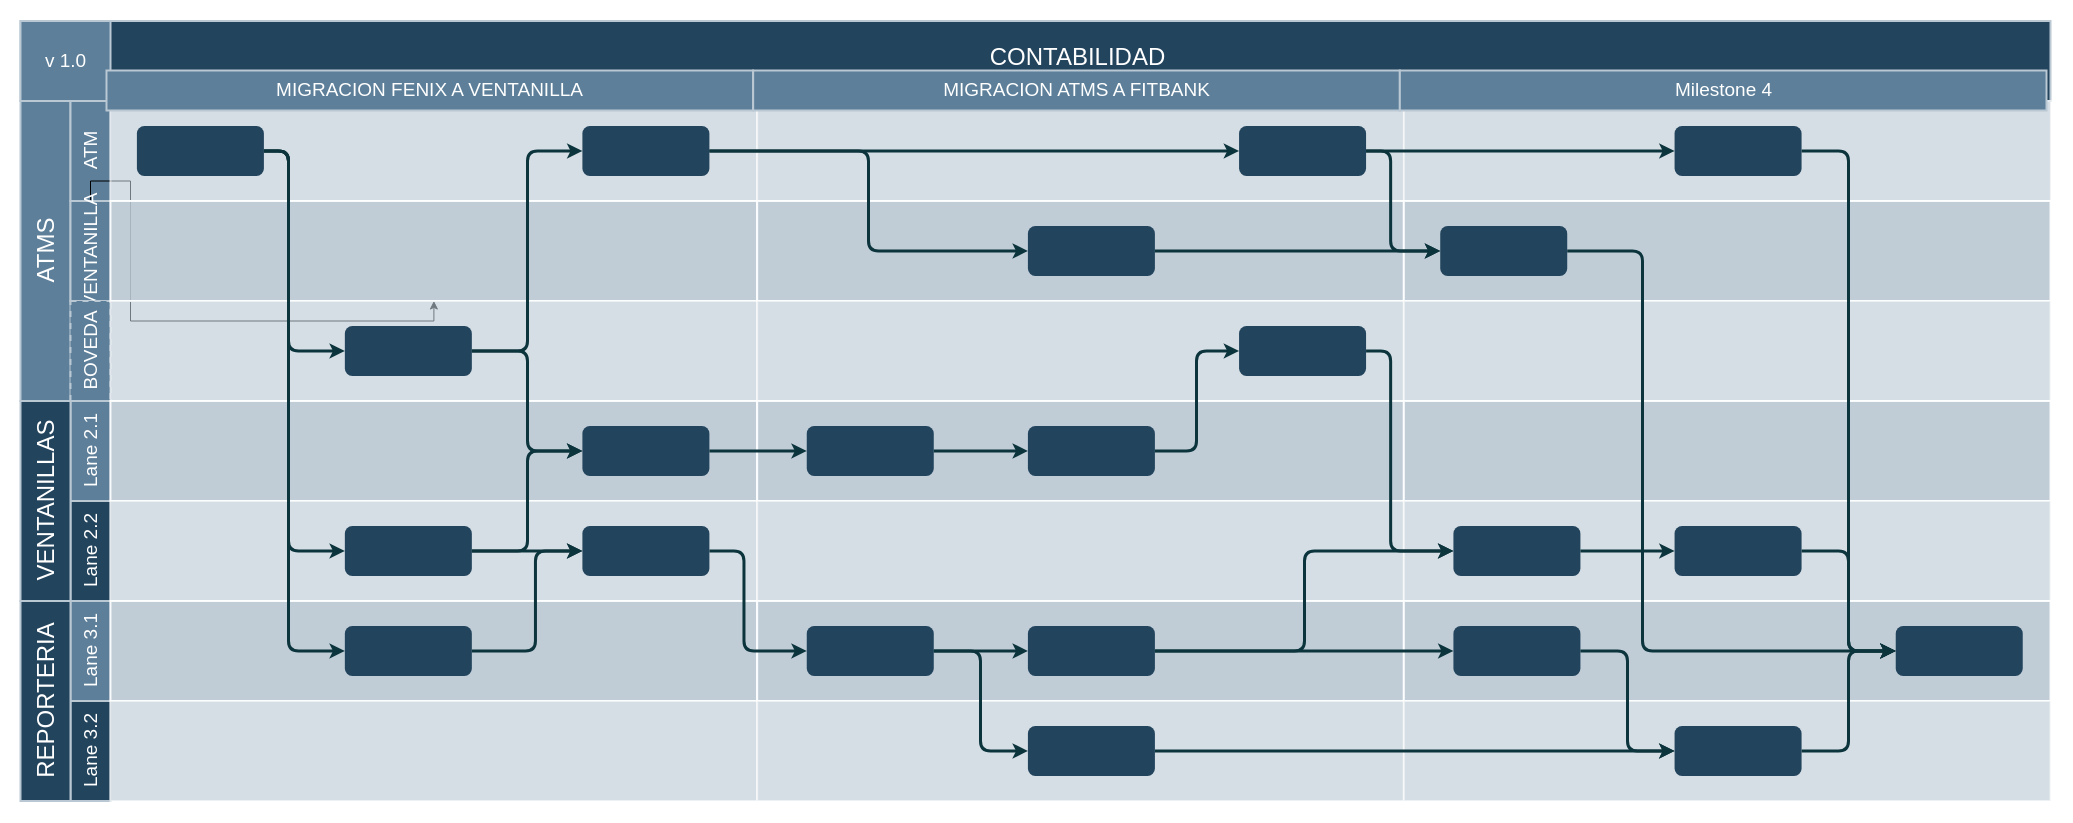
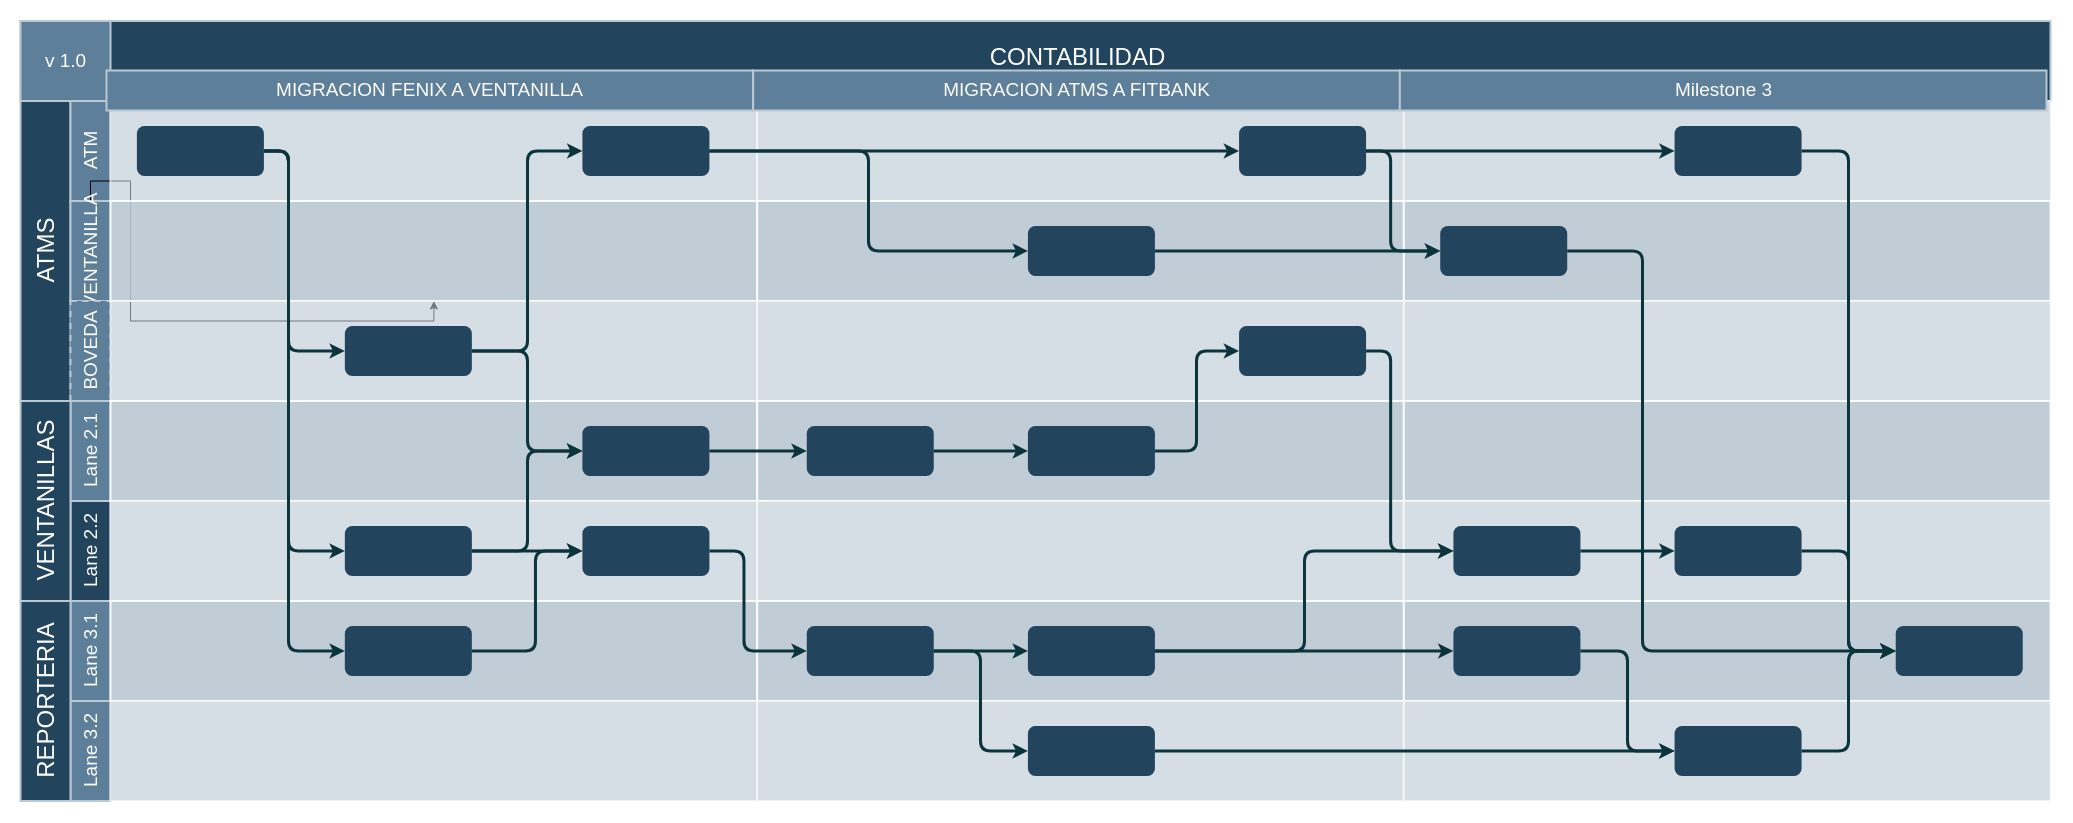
node "Milestone 4": label "Milestone 4" -> "Milestone 3"
node "ATMS": fillcolor #5d7f99 -> #23445d
node "Lane 3.2": fillcolor #23445d -> #5d7f99
